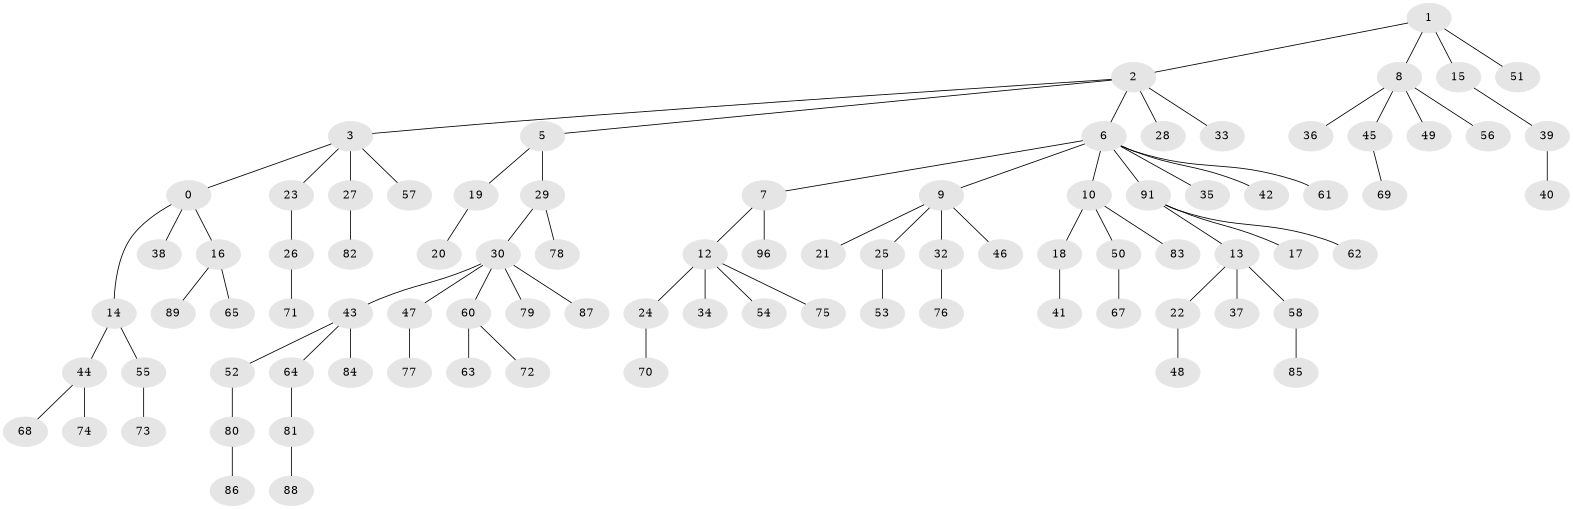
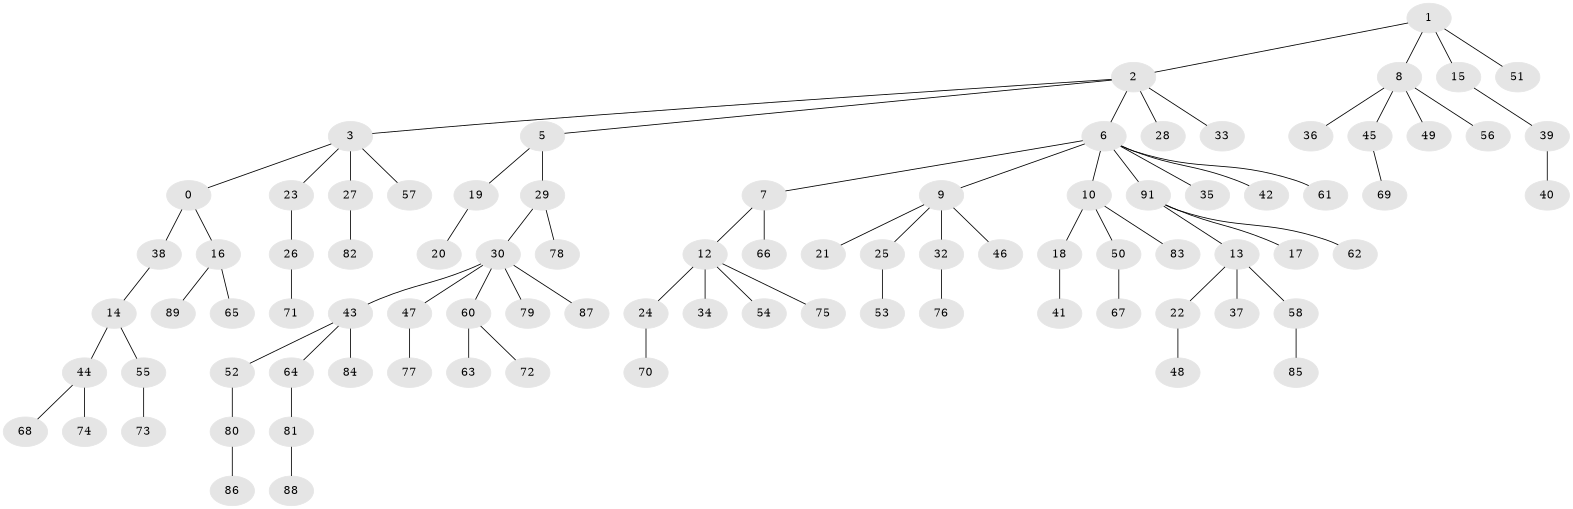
edge "0" -- "14": now "38" -- "14"
node "96": label "96" -> "66"
